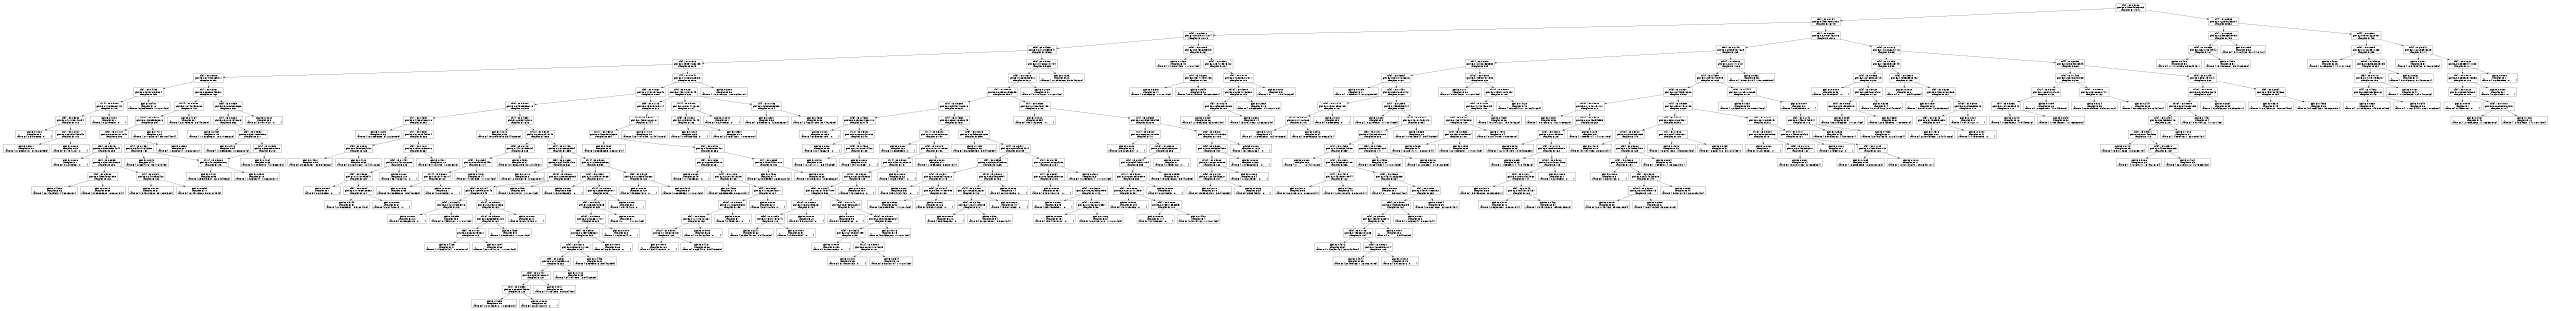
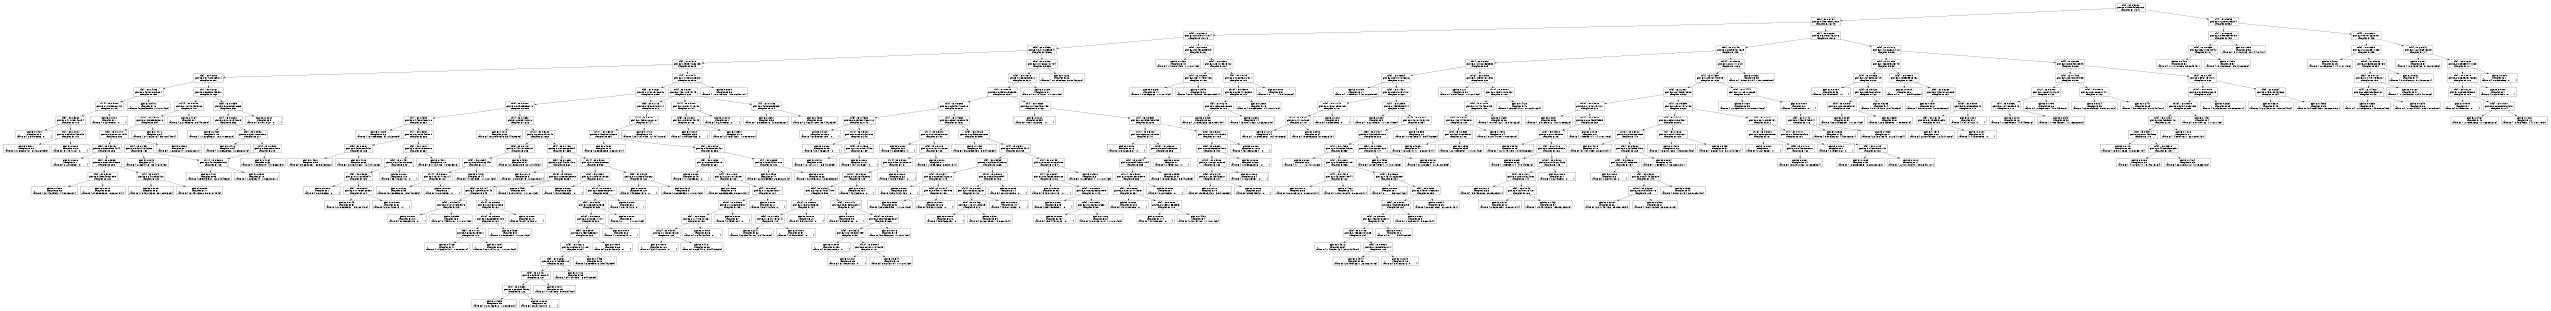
edge "X[0] <= 0.0381 gini = 0.254119875422 samples = 224" -> "X[7] <= 0.6280 gini = 0.337414391436 samples = 106": added
edge "X[7] <= 0.6834 gini = 0.00456592851028 samples = 2103" -> "X[5] <= 0.3025 gini = 0.00829253020098 samples = 1146": added
